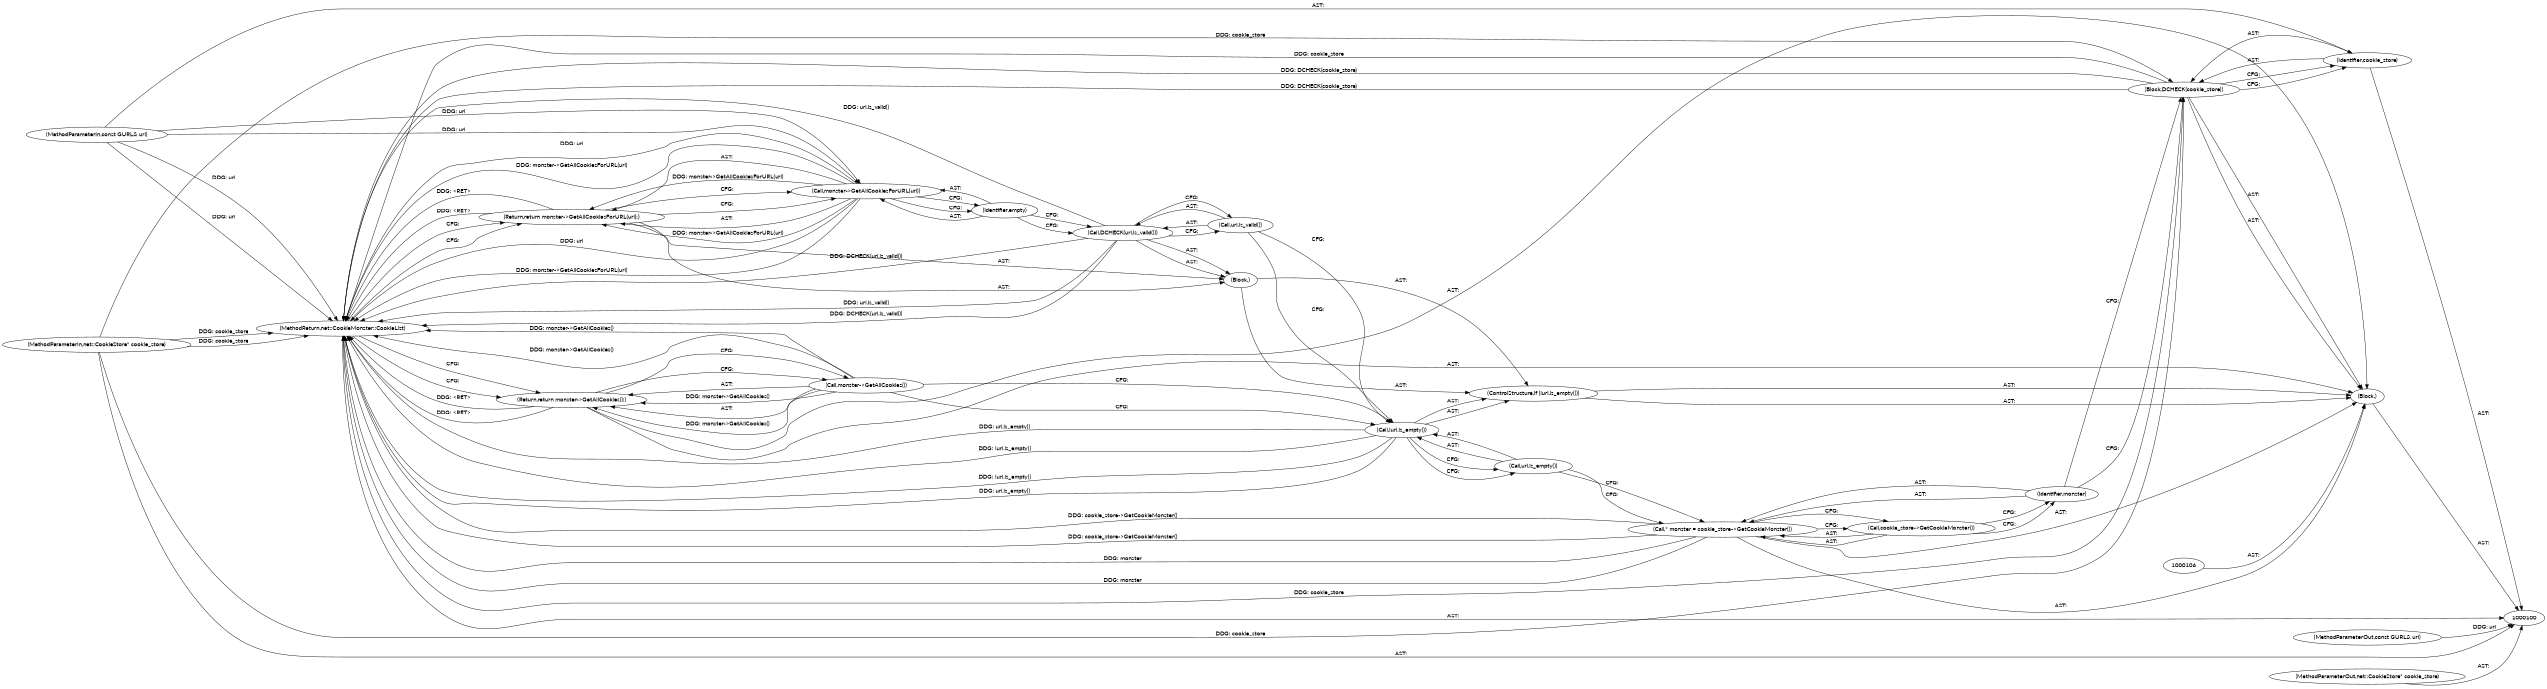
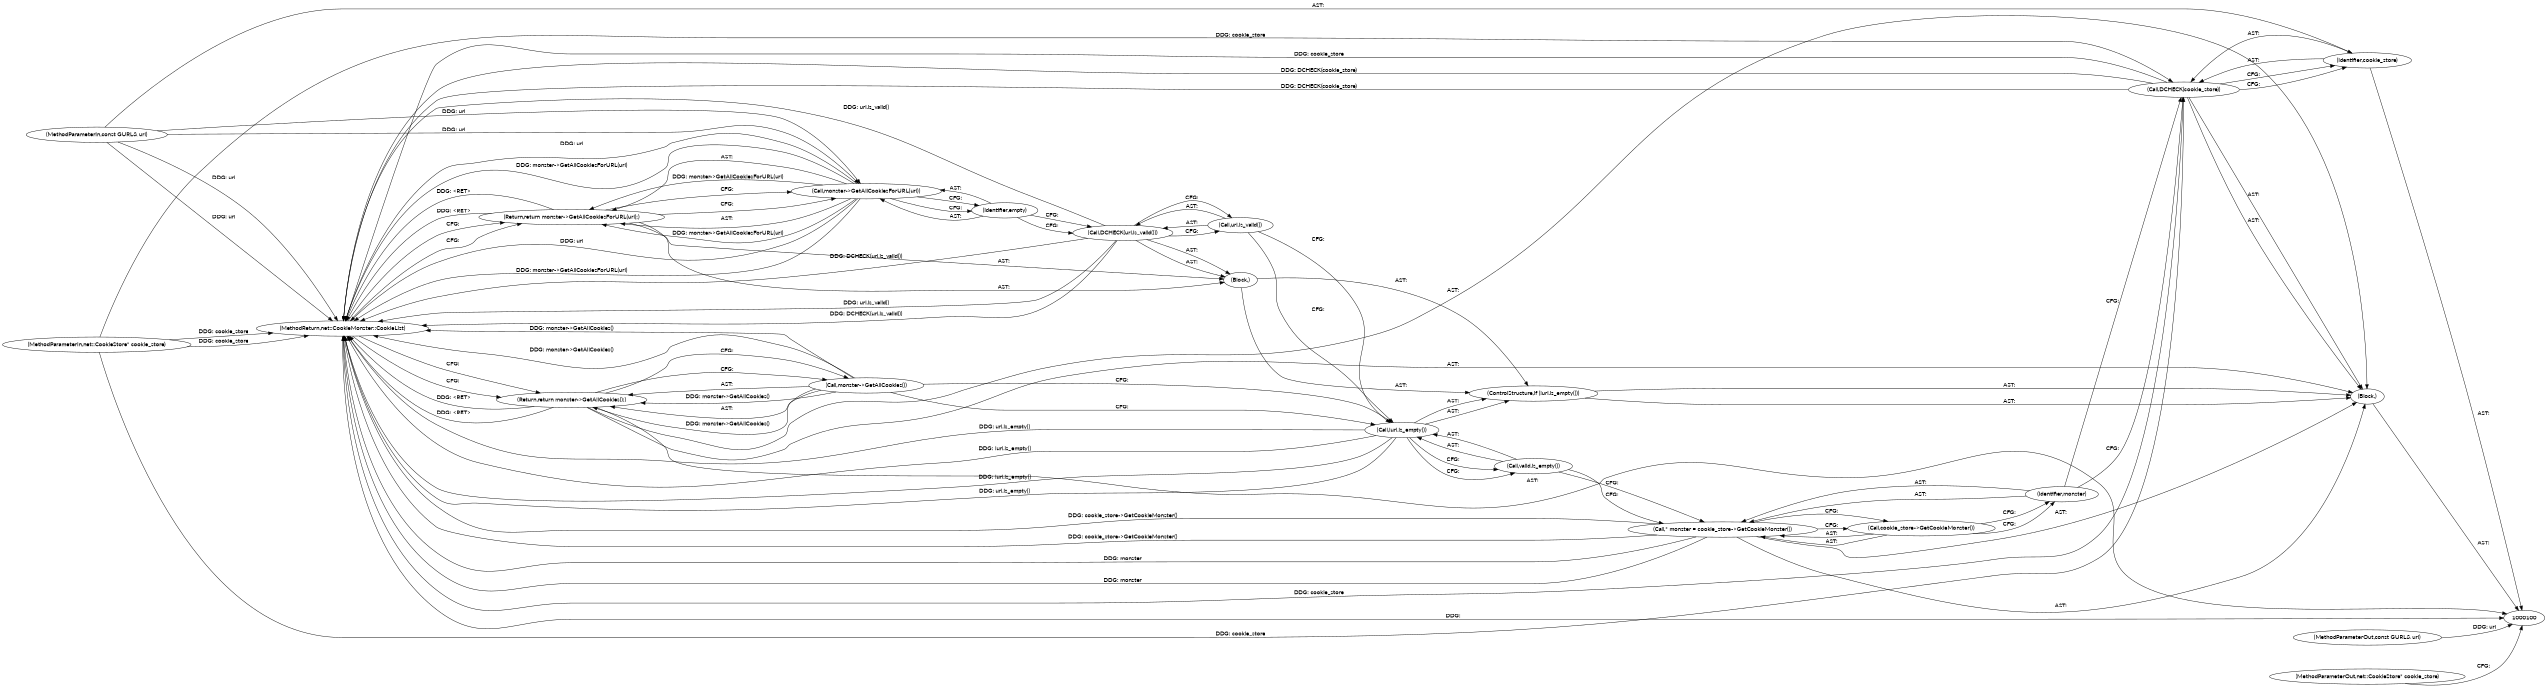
node "(Block,DCHECK(cookie_store))": label "(Block,DCHECK(cookie_store))" -> "(Call,DCHECK(cookie_store))"
node "(Call,url.is_empty())": label "(Call,url.is_empty())" -> "(Call,valid.is_empty())"
node "1000106": removed
edge "(MethodReturn,net::CookieMonster::CookieList)" -> "1000100": label "AST: " -> "DDG: "
edge "(MethodParameterIn,net::CookieStore* cookie_store)" -> "1000100": now "(Return,return monster->GetAllCookies();)" -> "1000100"
edge "(MethodParameterOut,net::CookieStore* cookie_store)" -> "1000100": label "AST: " -> "CFG: "
